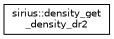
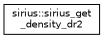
node "sirius::density_get _density_dr2": label "sirius::density_get _density_dr2" -> "sirius::sirius_get _density_dr2"
